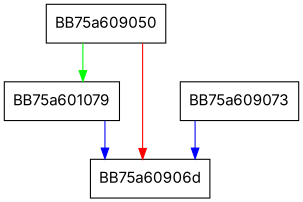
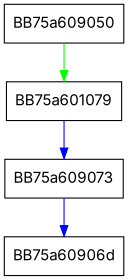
edge "BB75a609050" -> "BB75a60906d": removed
edge "BB75a601079" -> "BB75a60906d": now "BB75a601079" -> "BB75a609073"
